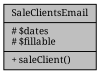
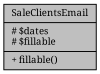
node "SaleClientsEmail": text "+ saleClient()" -> "+ fillable()"
